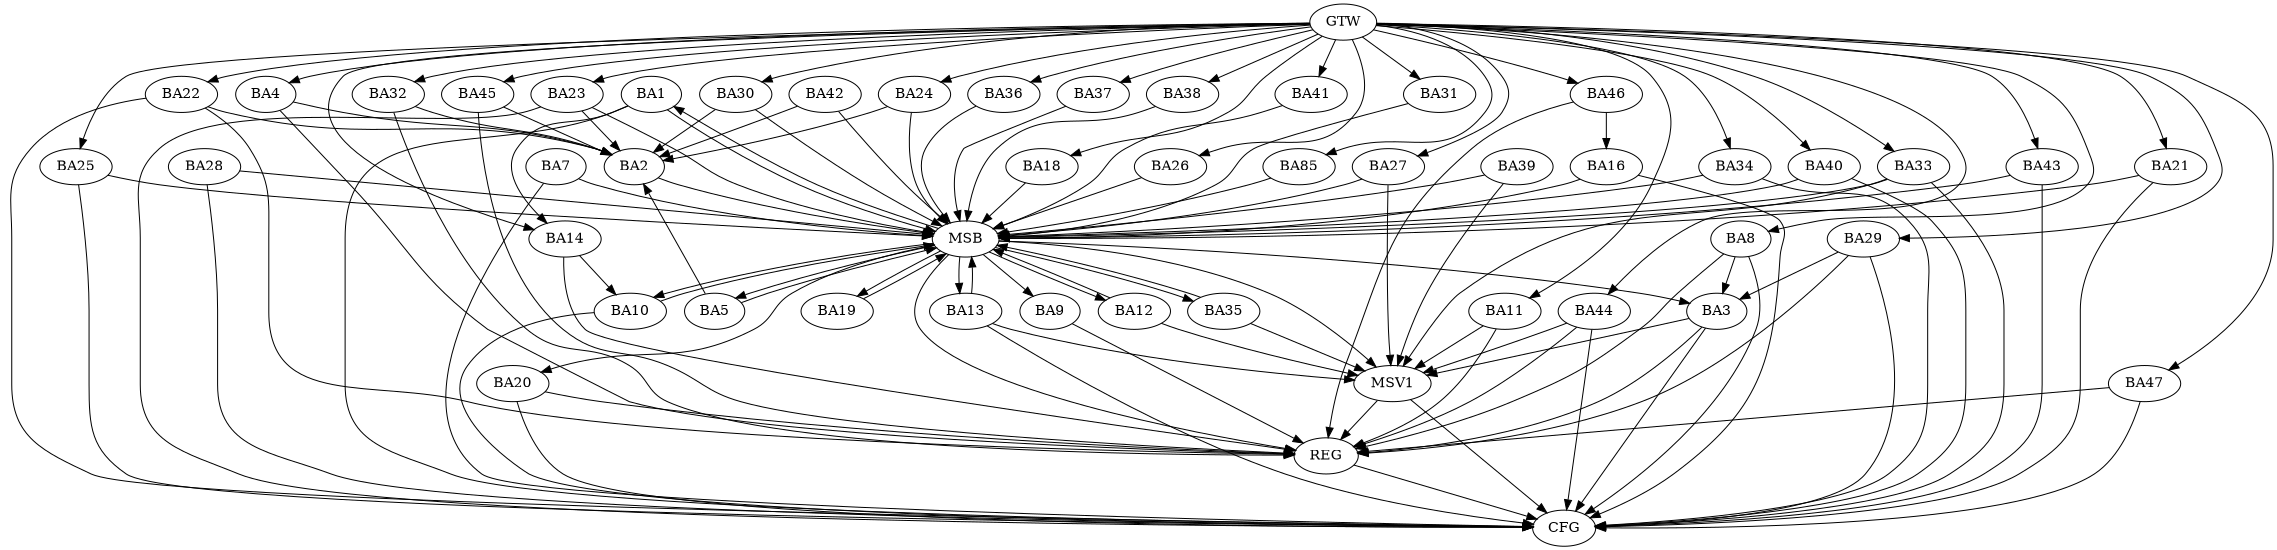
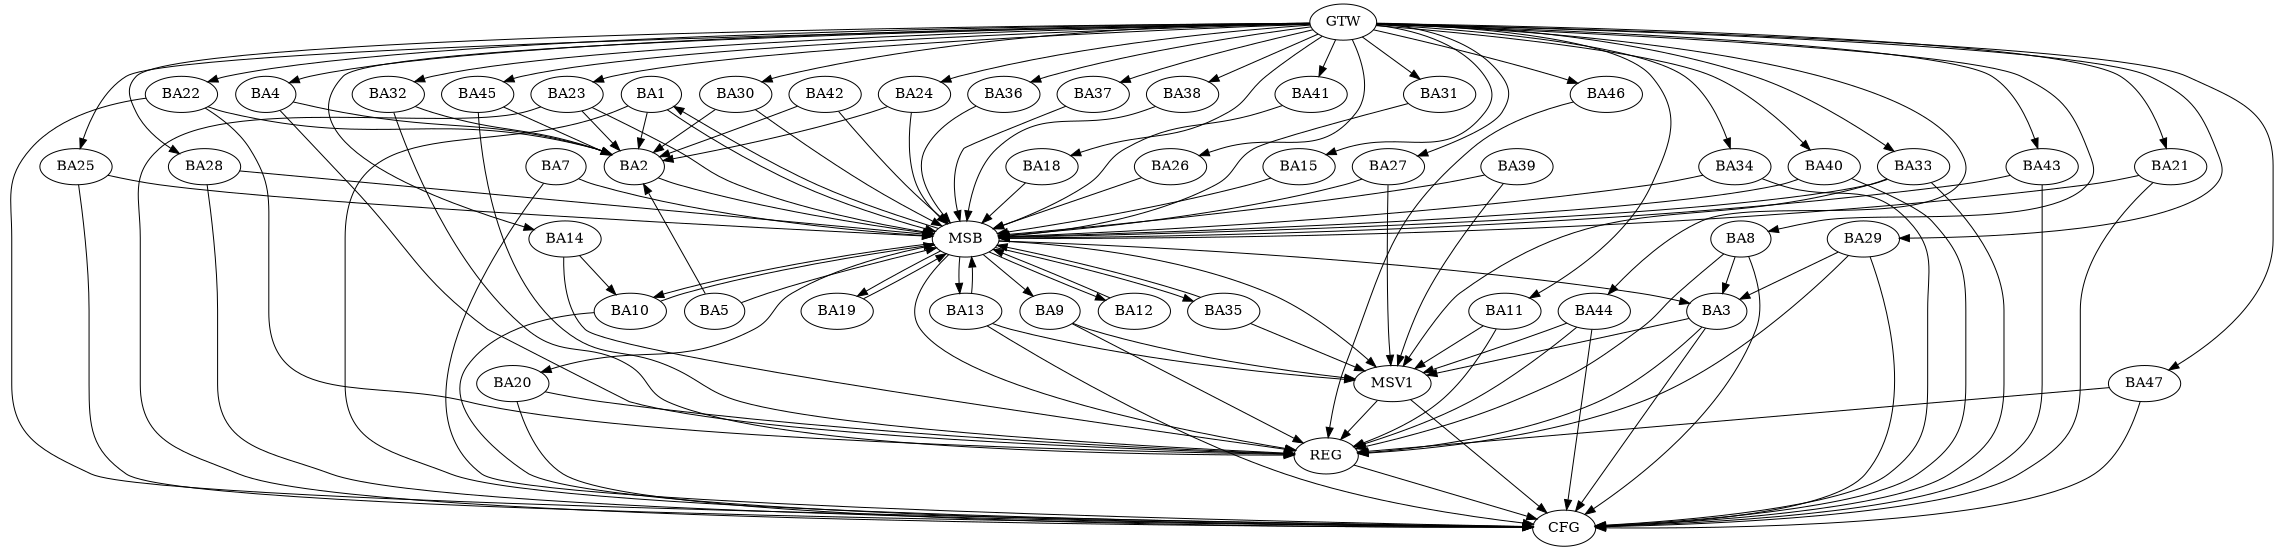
edge "GTW" -> "BA28": added
edge "BA1" -> "BA14": now "BA1" -> "BA2"
node "BA85": label "BA85" -> "BA15"
node "BA16": removed
edge "MSB" -> "BA5": removed
edge "BA12" -> "MSV1": now "BA9" -> "MSV1"
